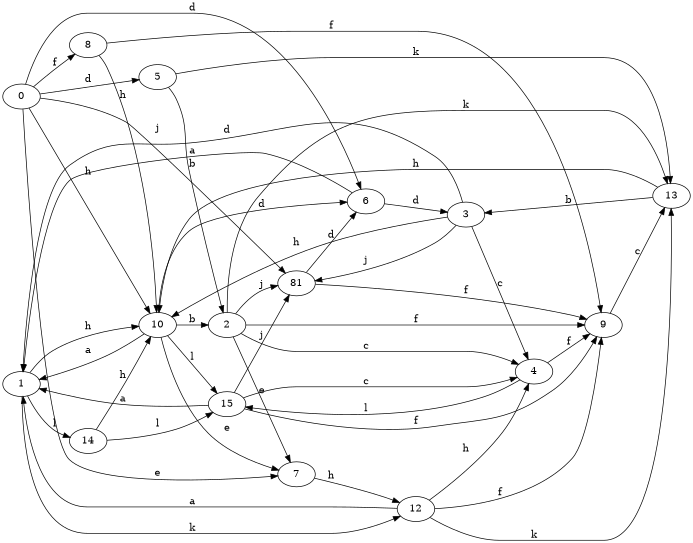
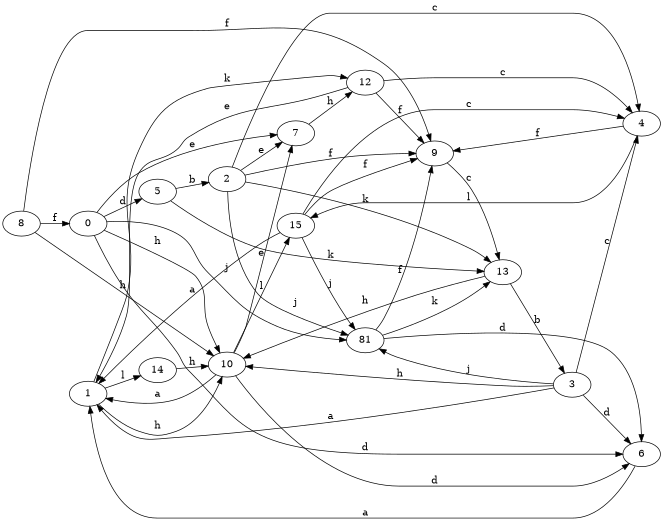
edge "0" -> "8": reversed
edge "3" -> "1": label "d" -> "a"
edge "6" -> "3": reversed
edge "10" -> "2": removed, label "b"
edge "14" -> "15": removed, label "l"
edge "12" -> "4": label "h" -> "c"
edge "12" -> "13": now "81" -> "13"
edge "12" -> "1": label "a" -> "e"
